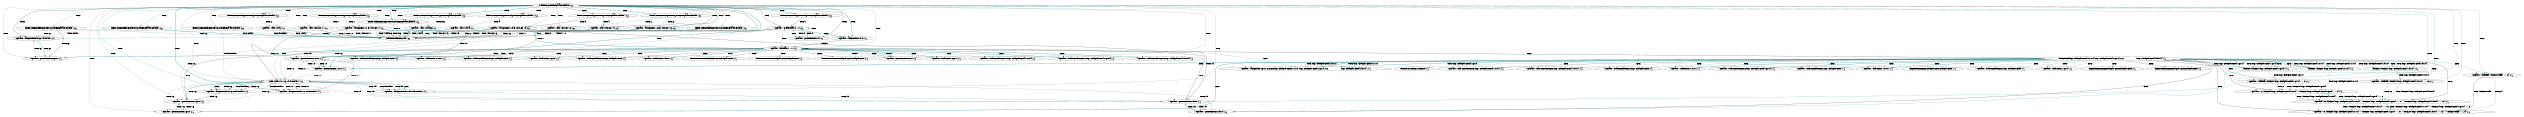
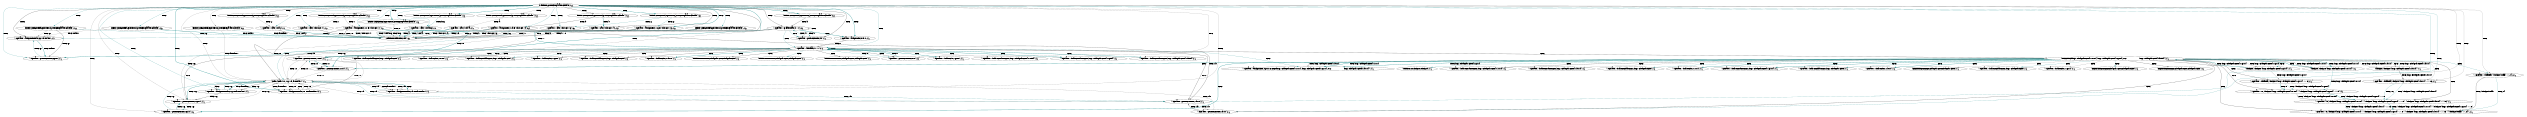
edge "(<operator>.assignmentPlus,cp += toskew)" -> "(<operator>.postIncrement,cp++)": label "DDG: cp" -> "DDG: toskew"
